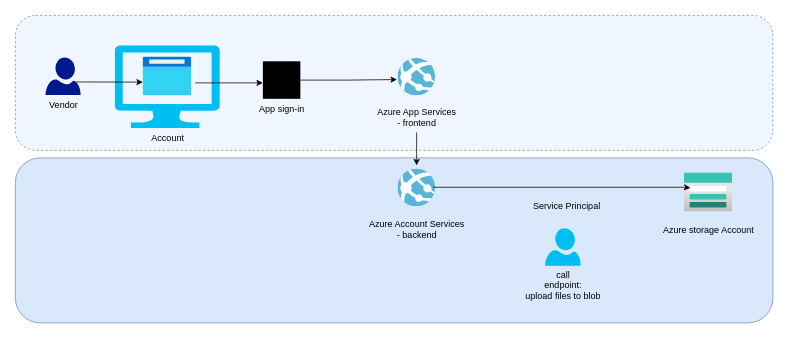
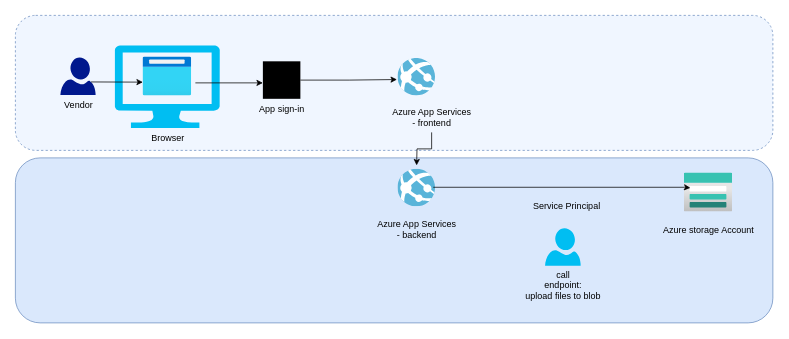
node "Vendor": moved (63, 76) -> (78, 76)
node "Azure App Services - frontend": moved (417, 117) -> (432, 117)
node "Account": label "Account" -> "Browser"
node "Azure Account Services - backend": label "Azure Account Services - backend" -> "Azure App Services - backend"
